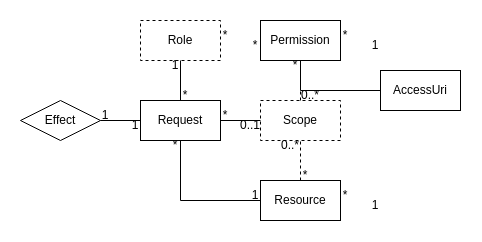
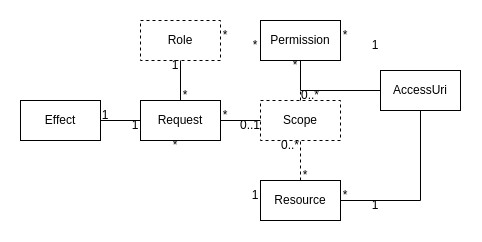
node "Effect": shape diamond -> rectangle
edge "Request" -- "Resource": now "AccessUri" -- "Resource"
